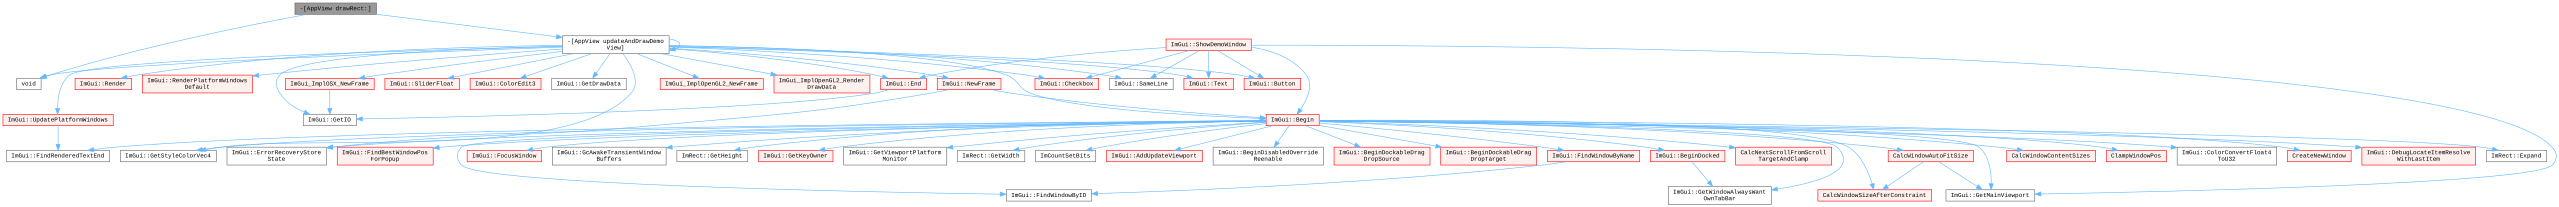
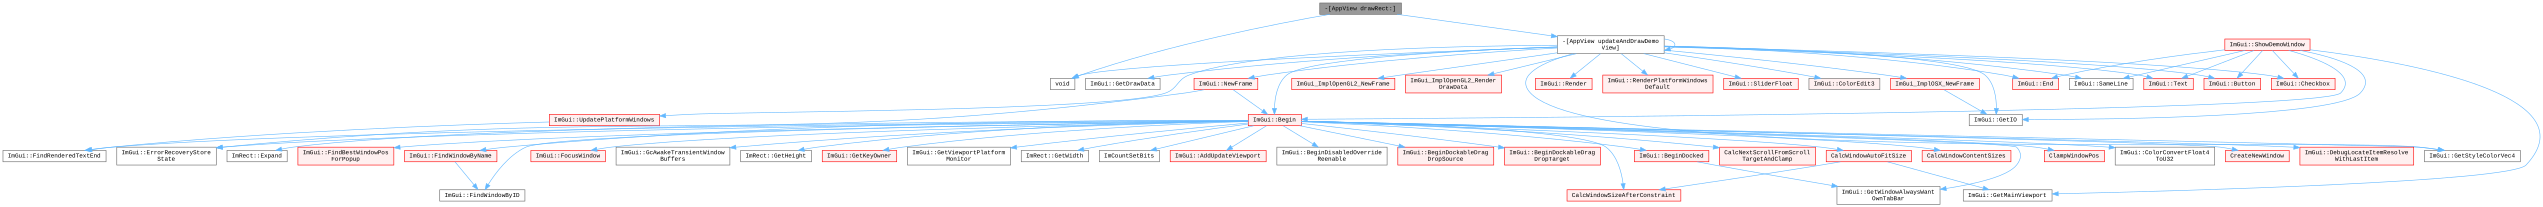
node "ImGui::ColorEdit3": color red -> grey40
edge "ImGui::End" -> "ImGui::GetIO": now "ImGui::ShowDemoWindow" -> "ImGui::GetIO"
edge "ImGui::Begin" -> "ImGui::GetMainViewport": removed
